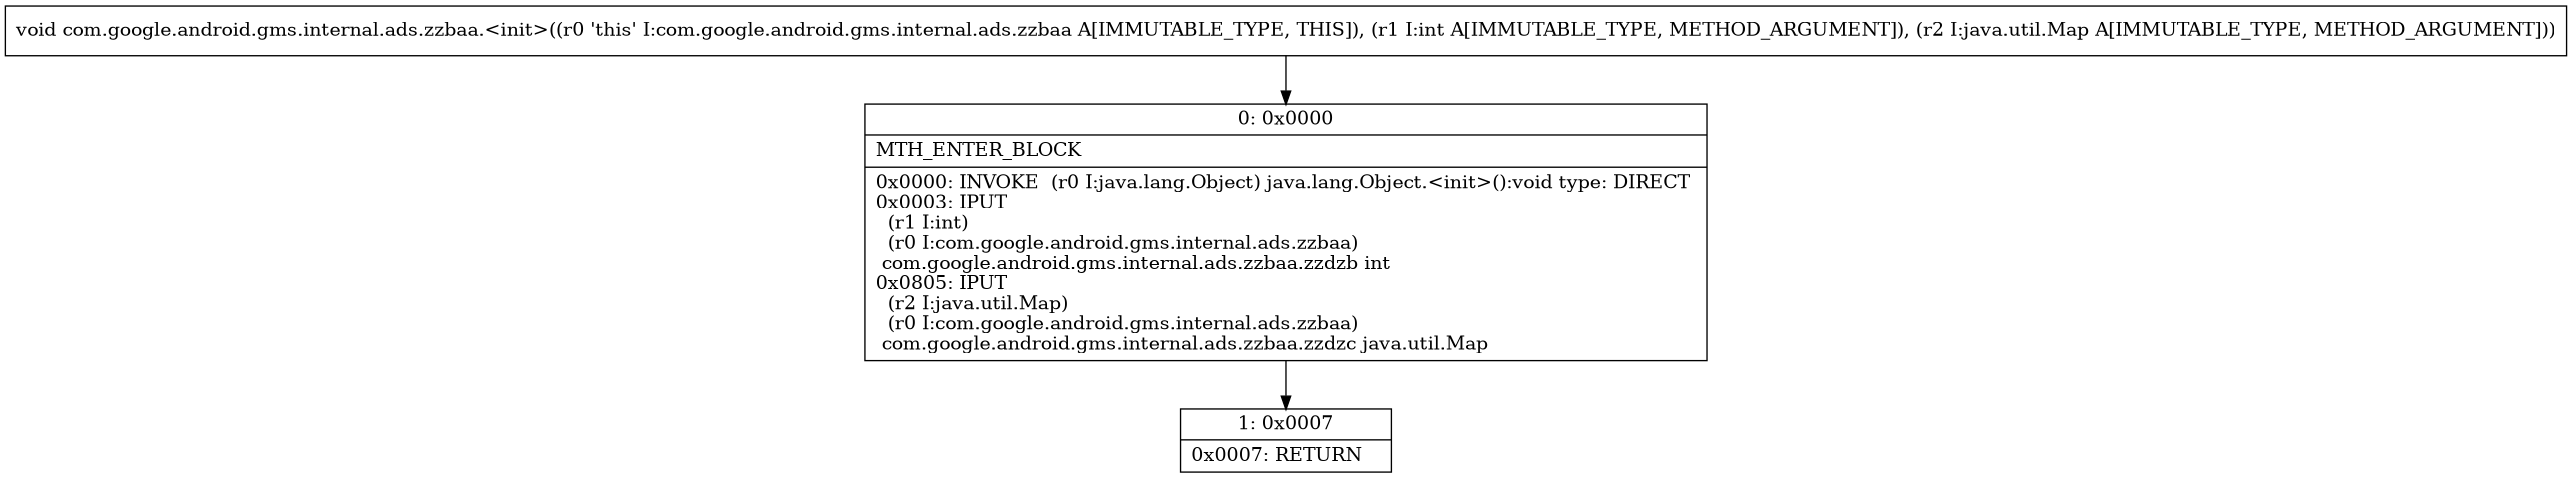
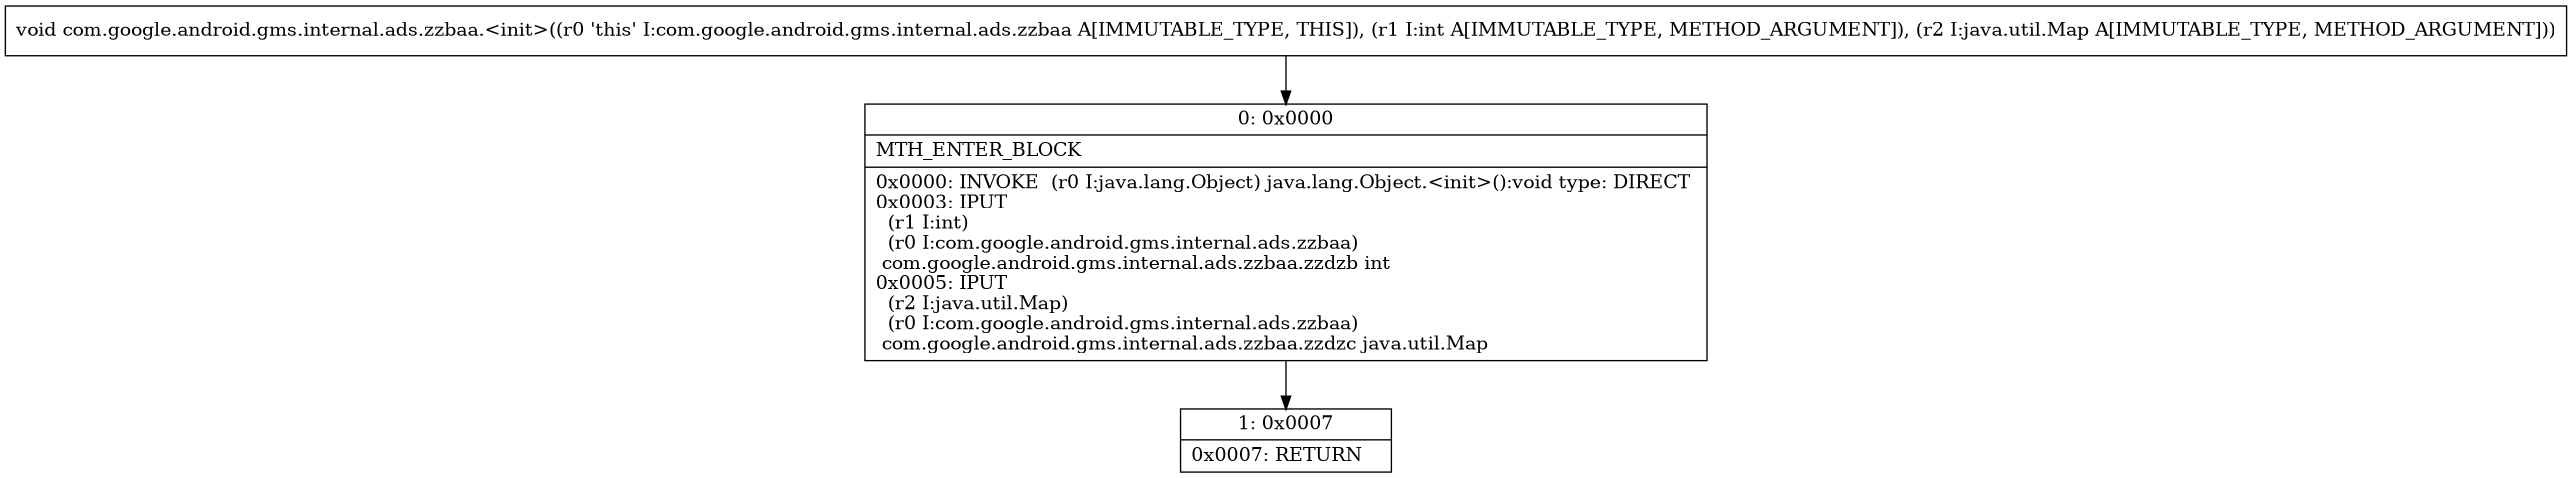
node "0: 0x0000": text "0x0805: IPUT" -> "0x0005: IPUT"
